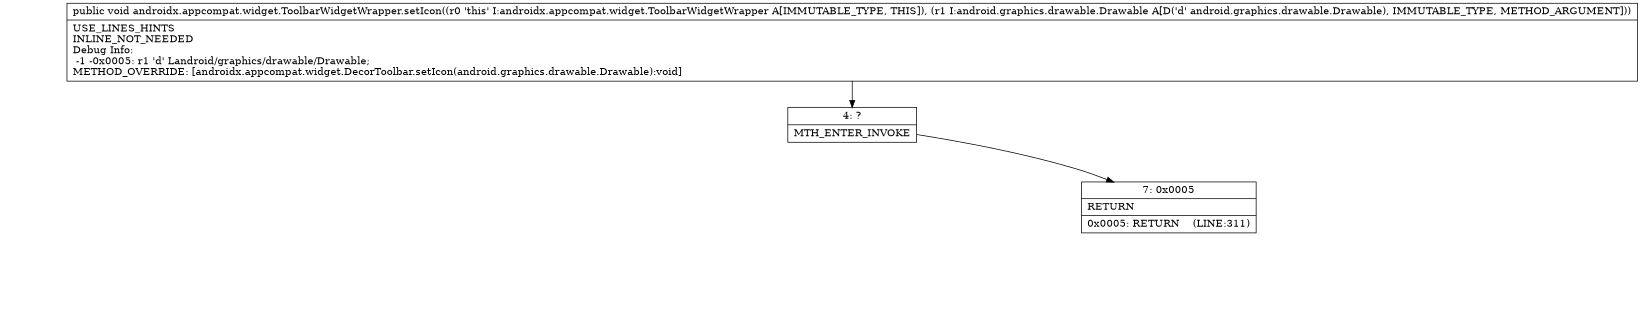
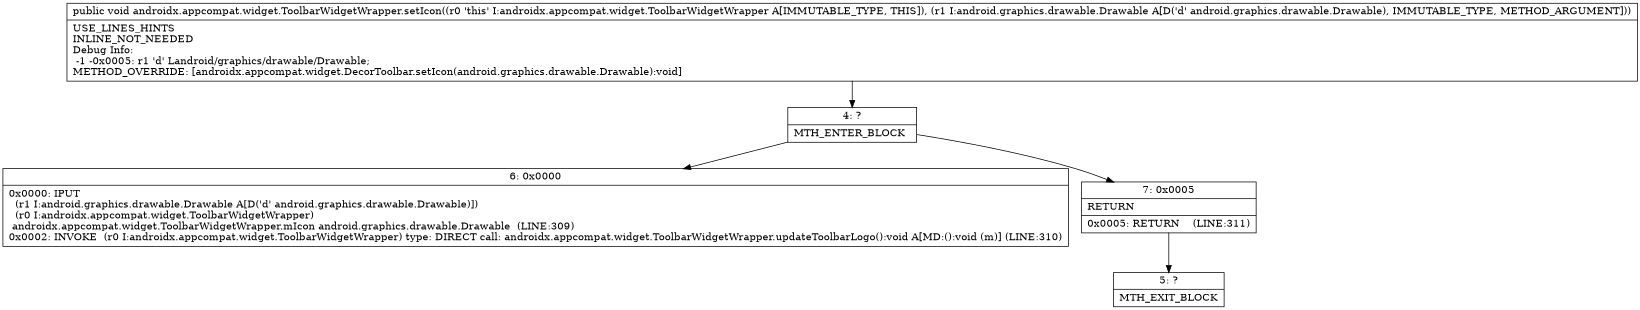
node "4: ?": text "MTH_ENTER_INVOKE" -> "MTH_ENTER_BLOCK"
node "6: 0x0000": added
node "5: ?": added
